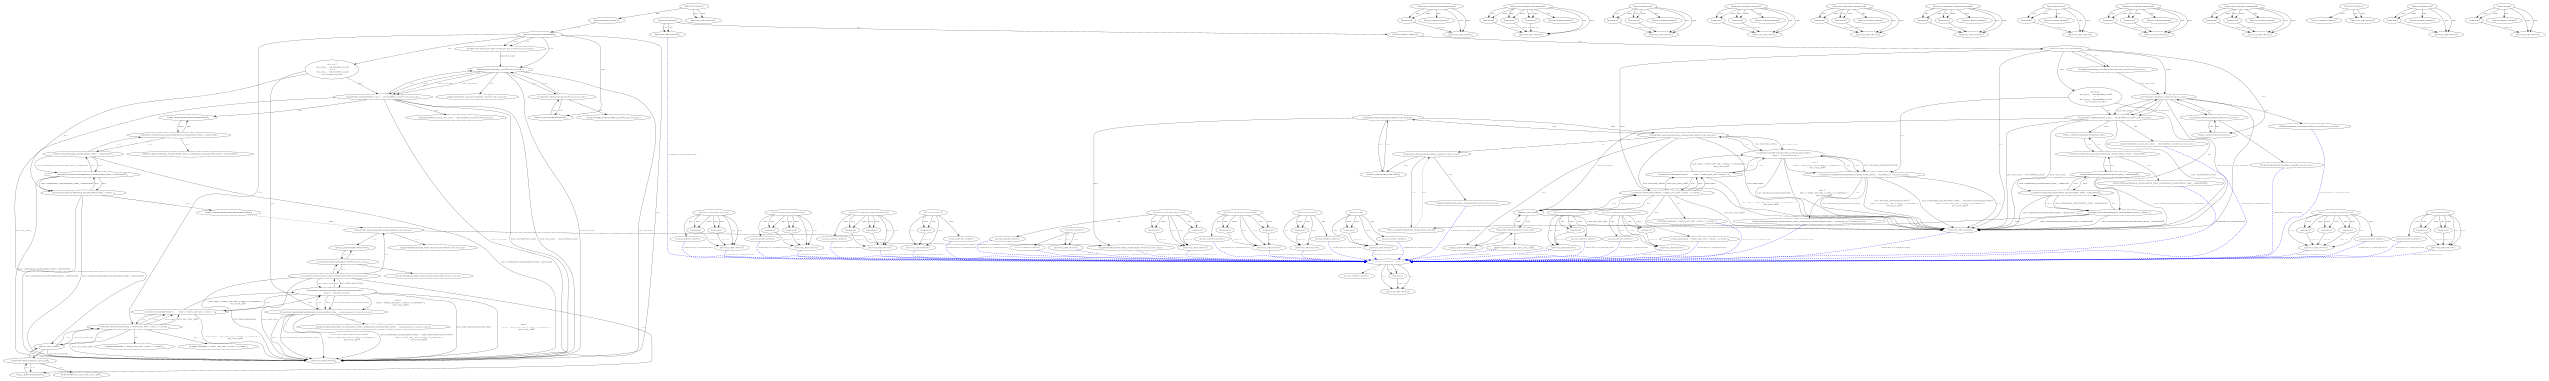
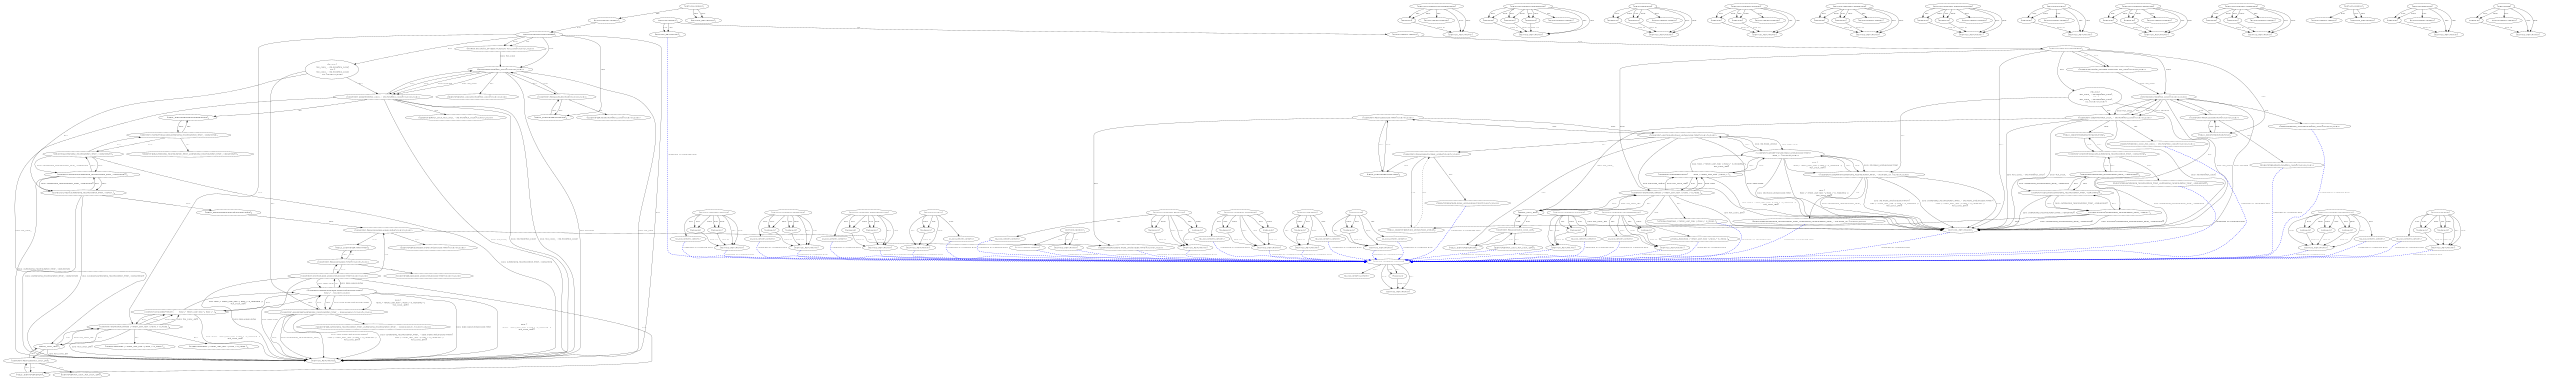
edge "(FIELD_IDENTIFIER,MakeUnique,MakeUnique)" -> "<(<operator>.fieldAccess,base::MakeUnique)<SUB>5</SUB>>": style dashed -> solid
